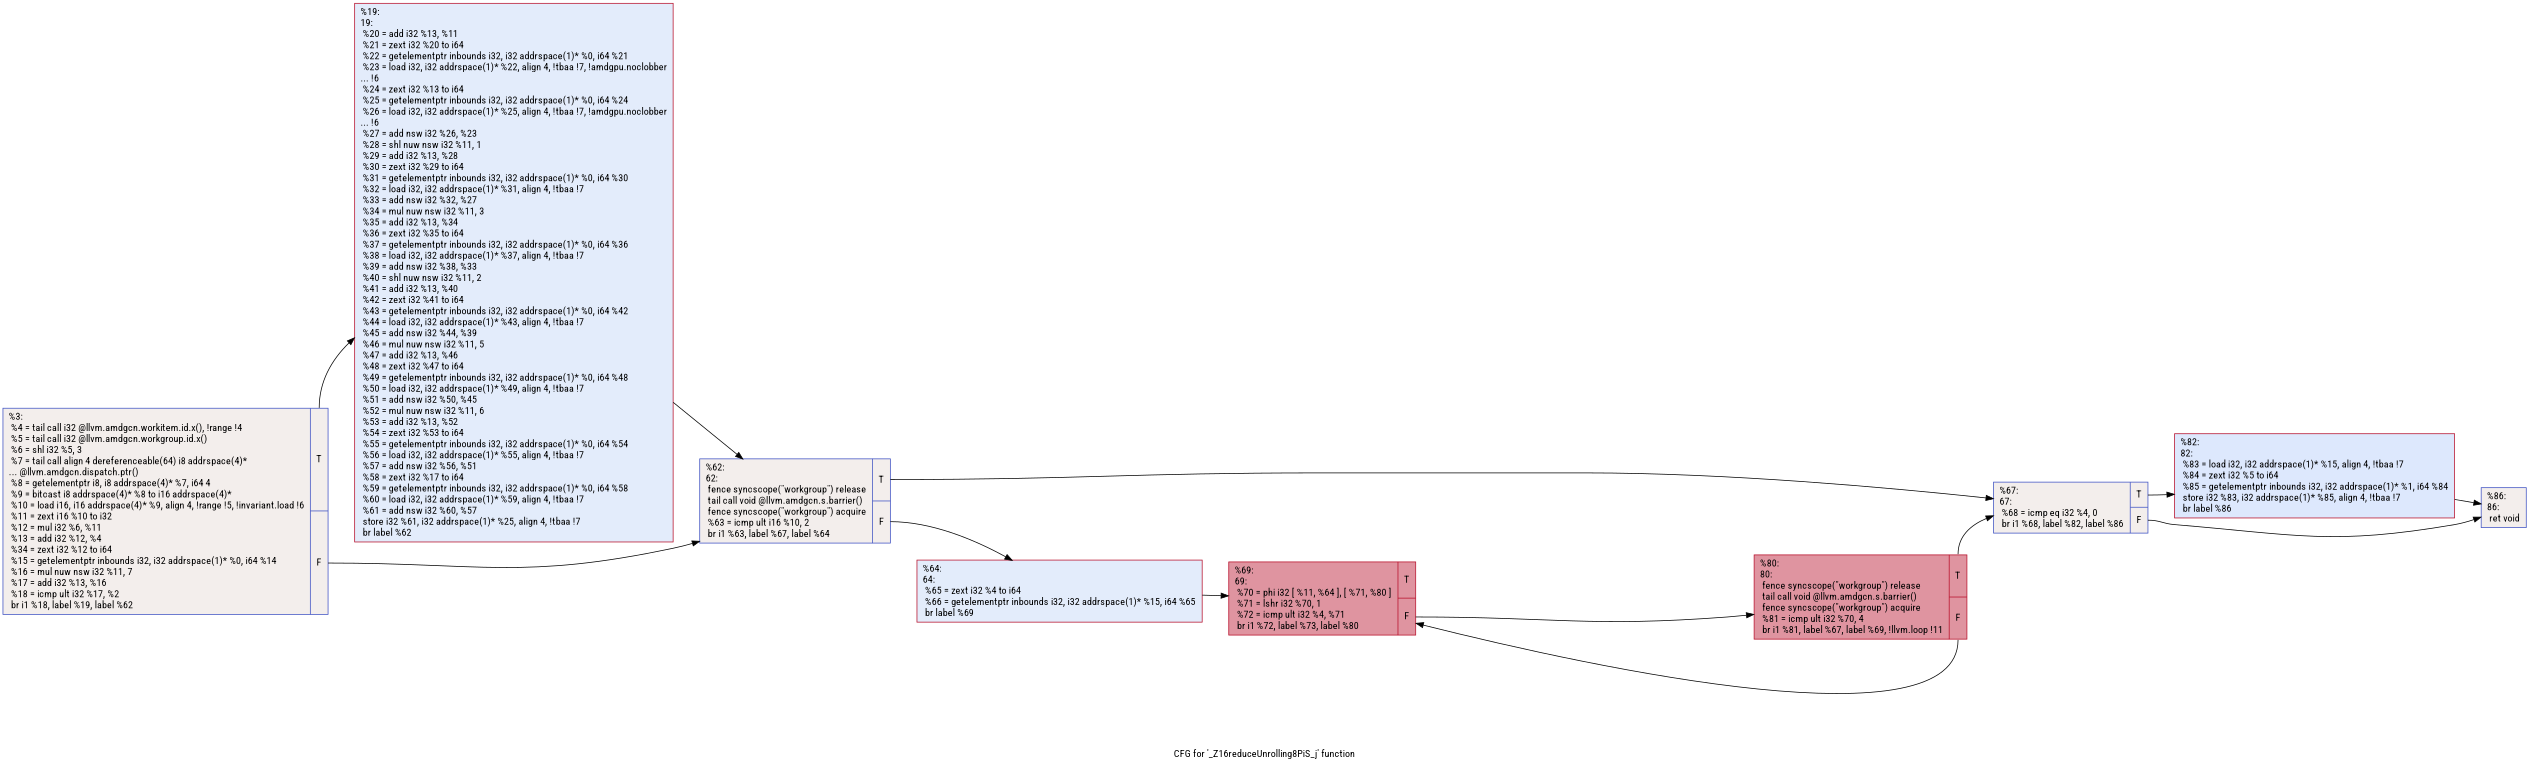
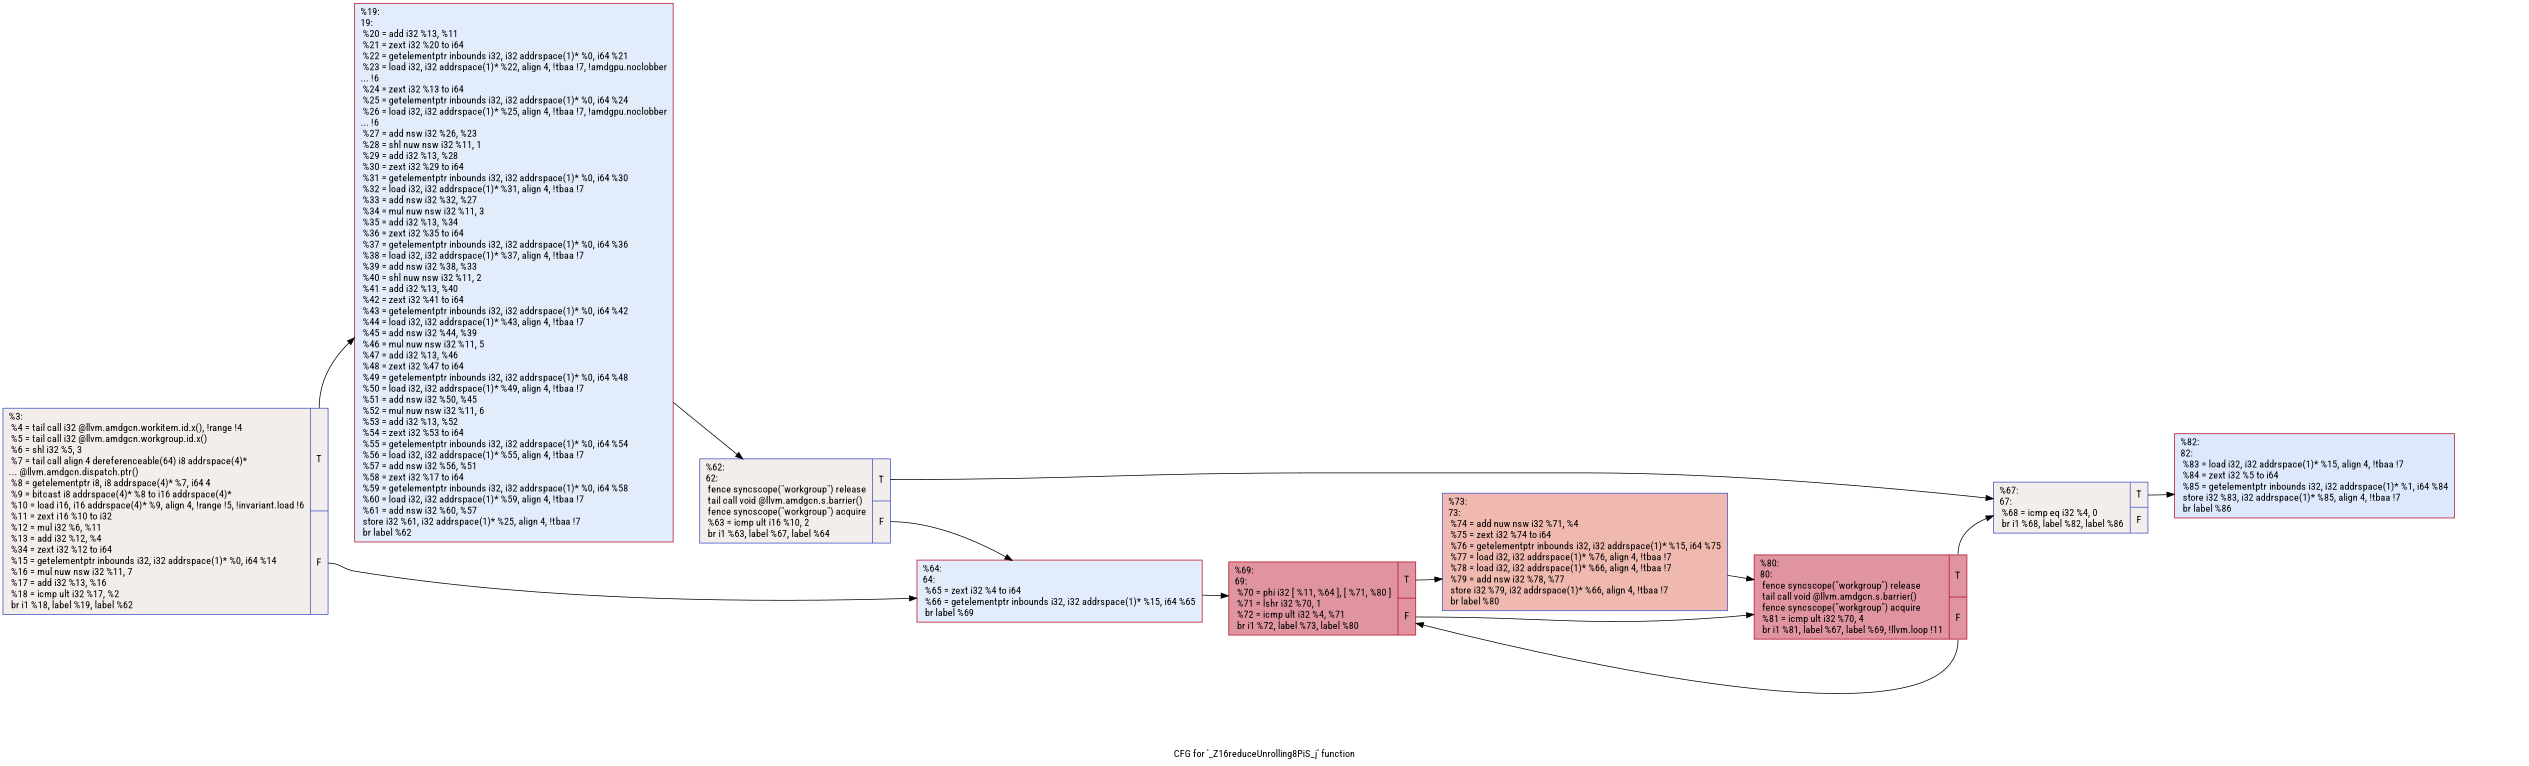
node "%86:": removed
node "%73:": added
edge "%3:" -> "%62:": now "%3:" -> "%64:"
